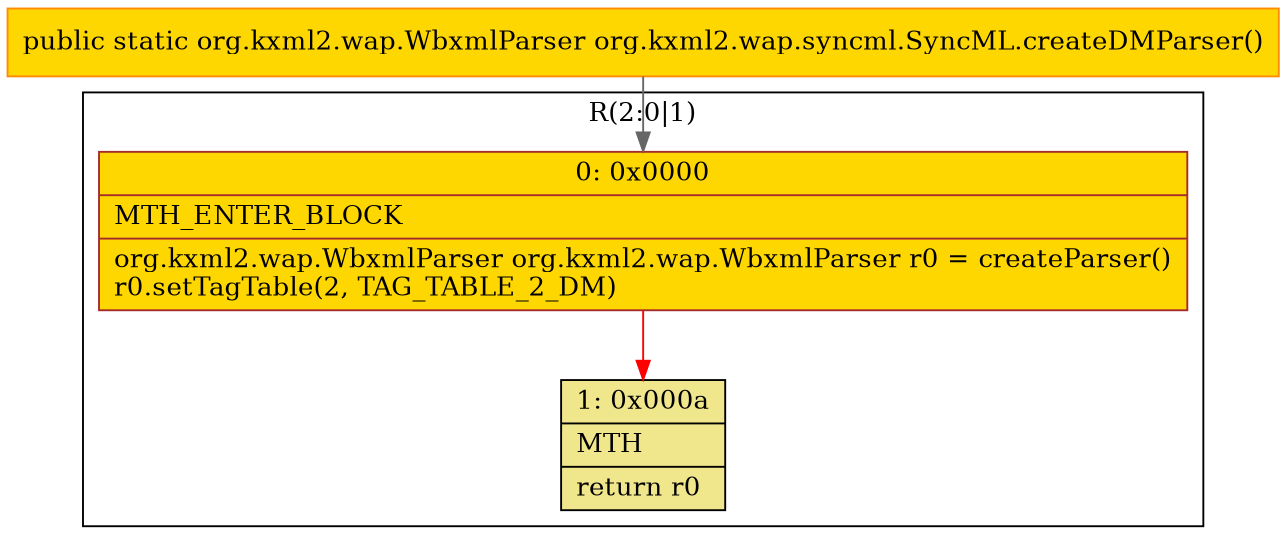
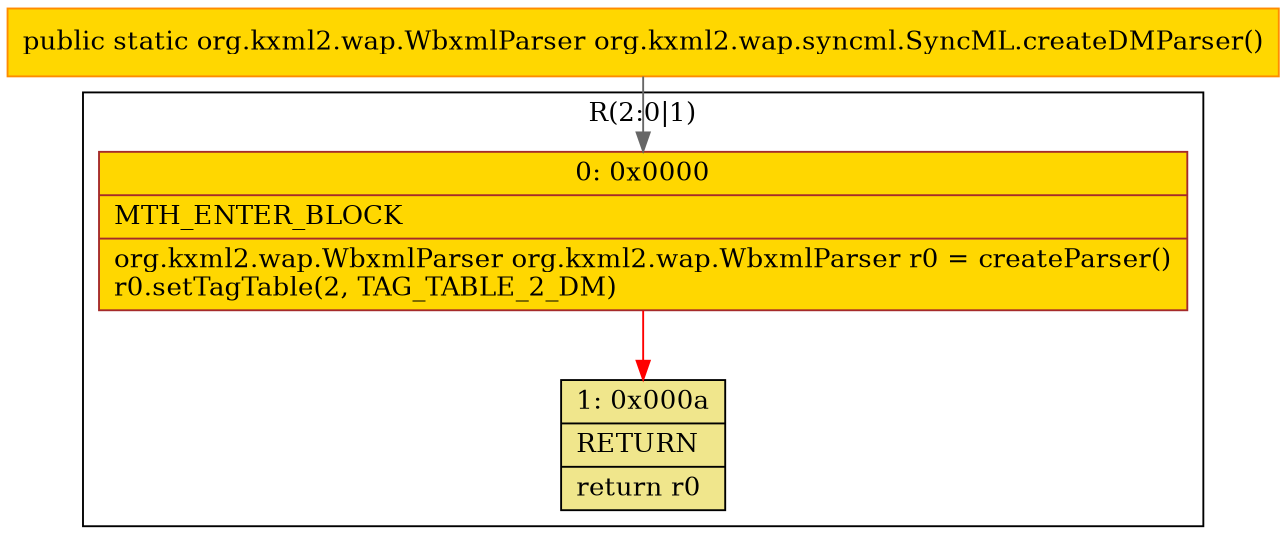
node "1: 0x000a": text "MTH" -> "RETURN"
